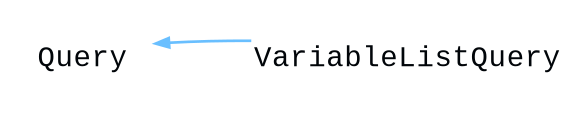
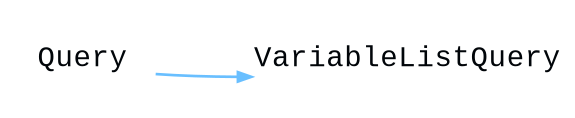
edge "VariableListQuery" -> "Query": reversed
